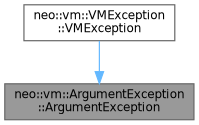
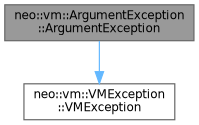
edge "neo::vm::VMException ::VMException" -> "neo::vm::ArgumentException ::ArgumentException": reversed
